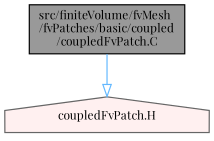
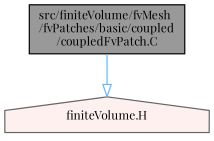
node "coupledFvPatch.H": label "coupledFvPatch.H" -> "finiteVolume.H"
